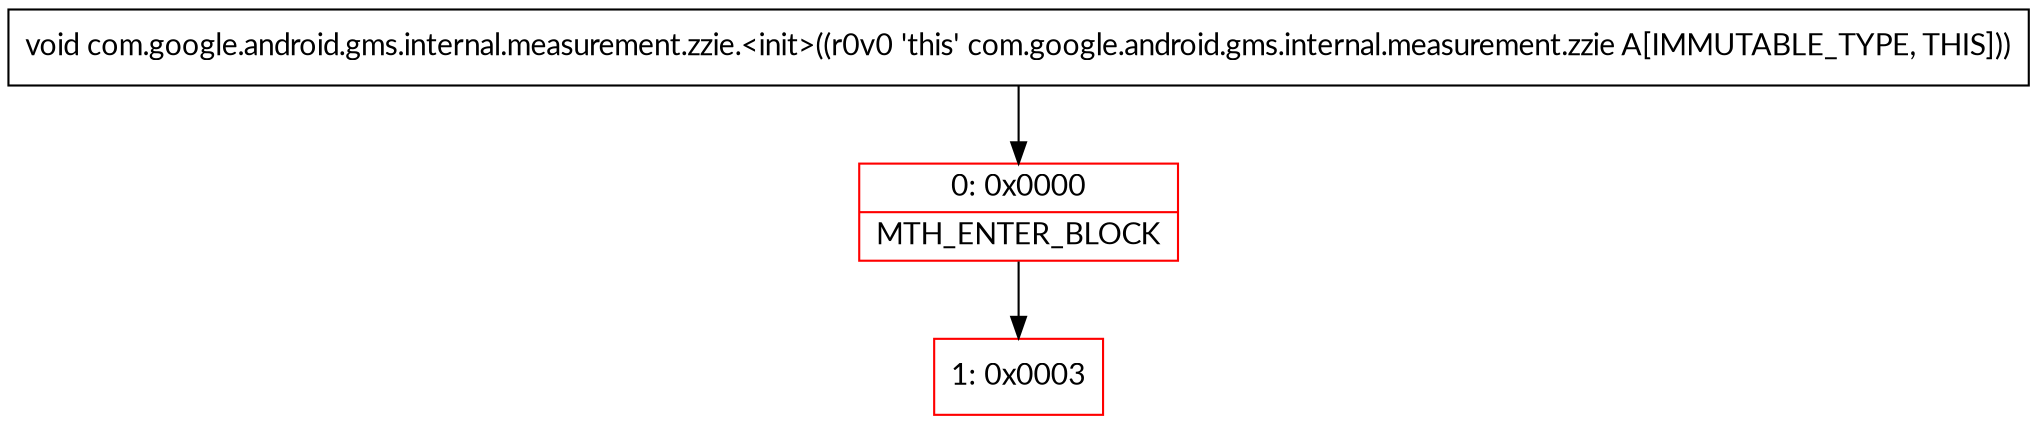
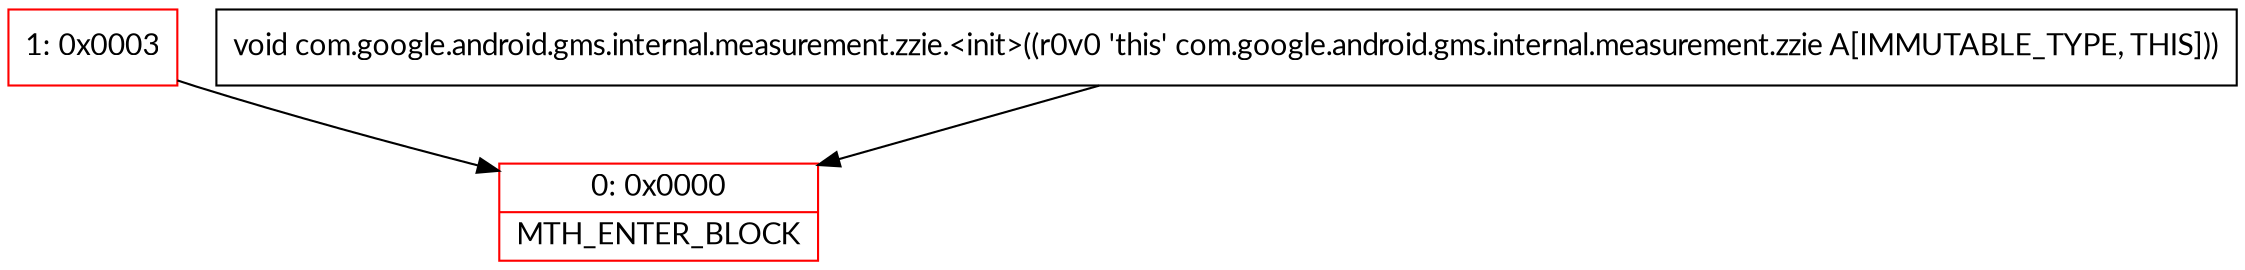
edge "0: 0x0000" -> "1: 0x0003": reversed
